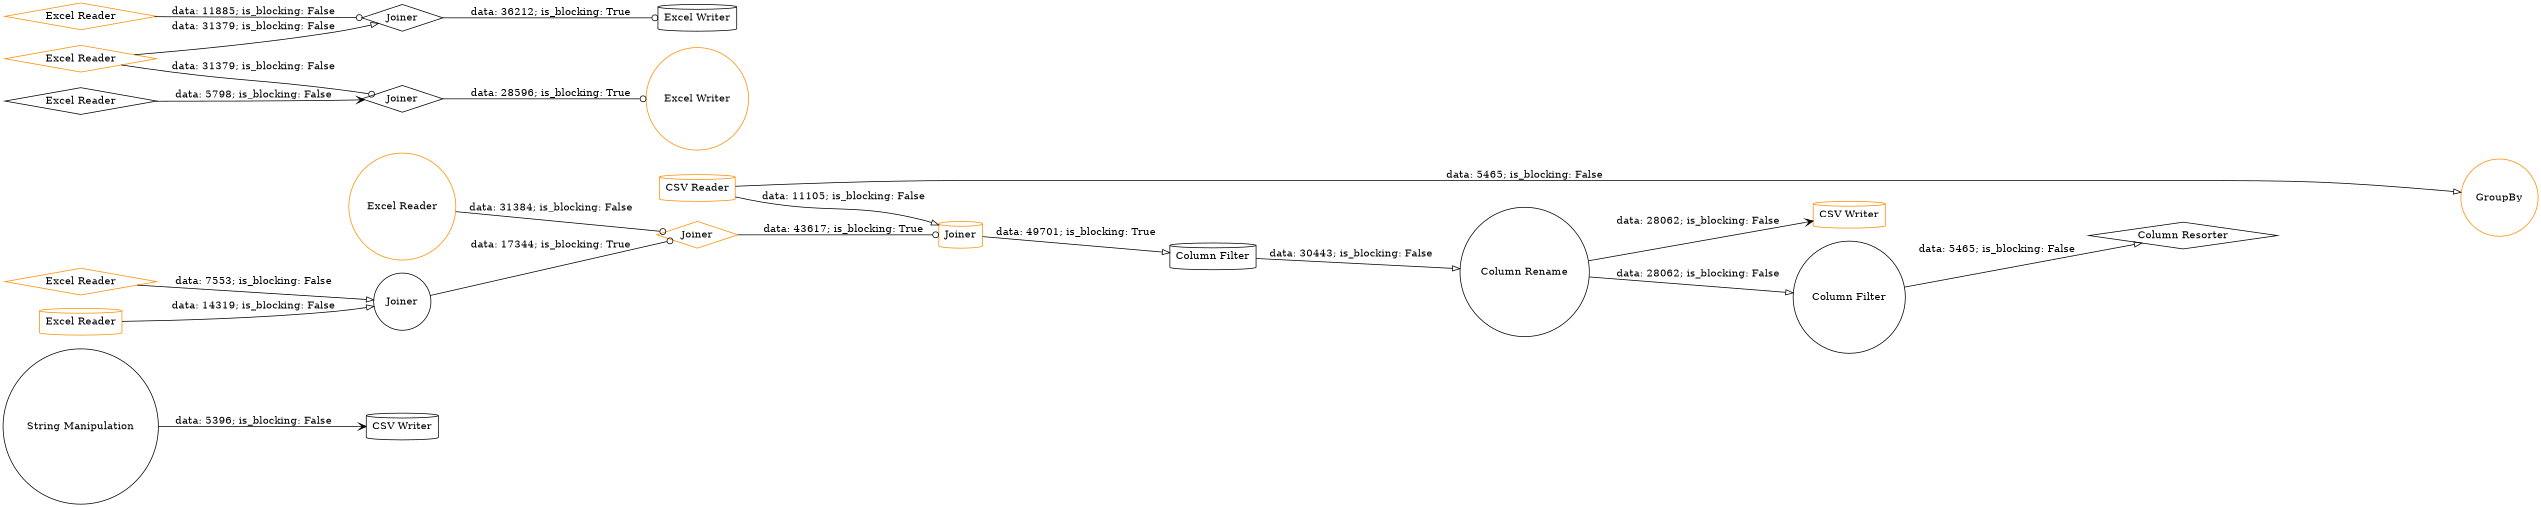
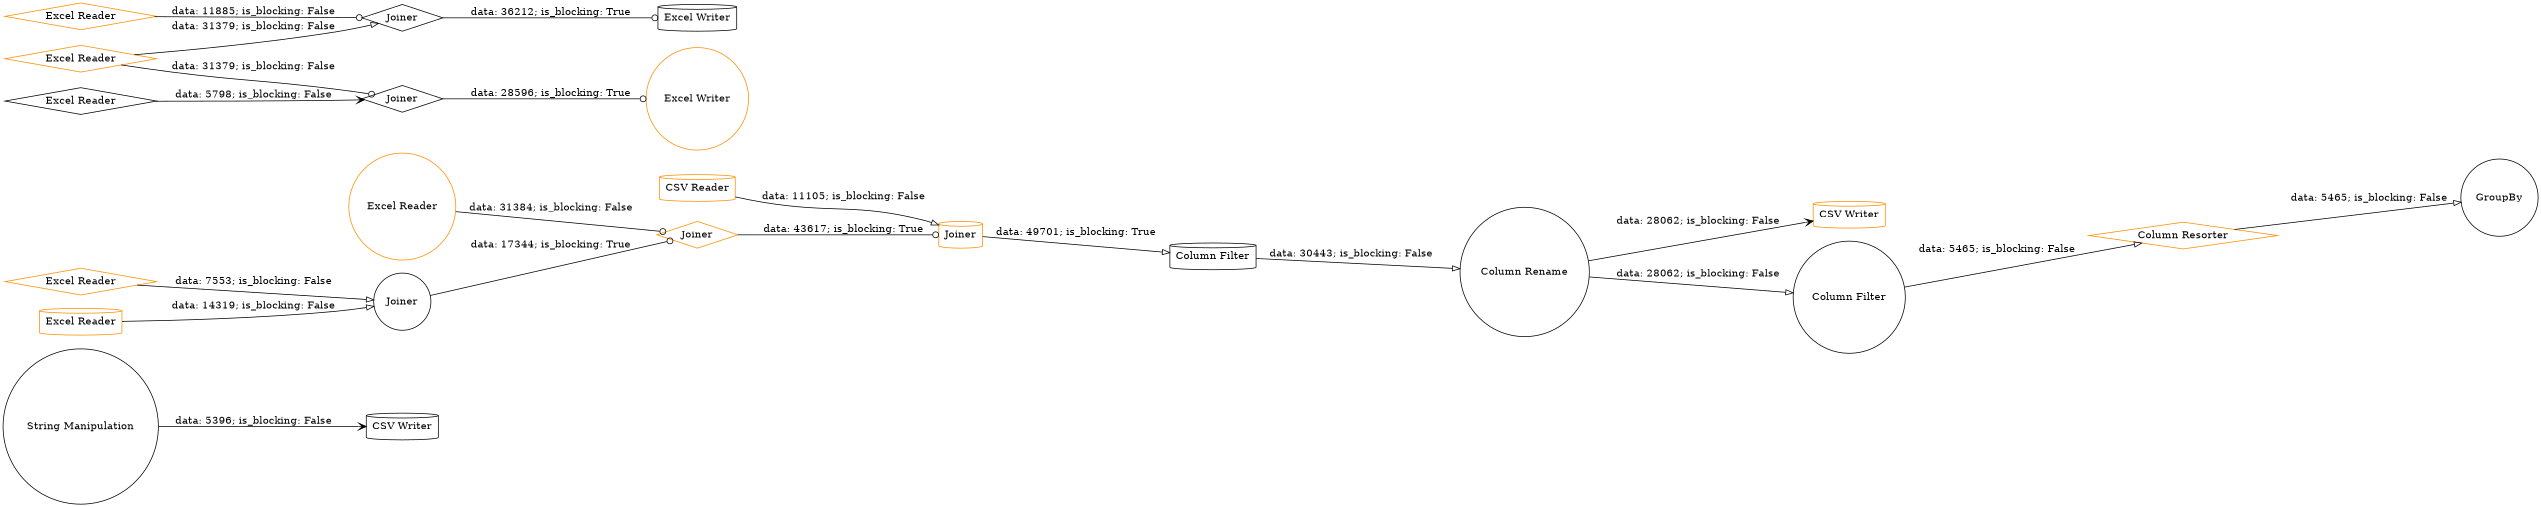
edge "CSV Reader" -> "GroupBy": now "Column Resorter" -> "GroupBy"
node "GroupBy": color darkorange -> black
node "Column Resorter": color black -> darkorange
